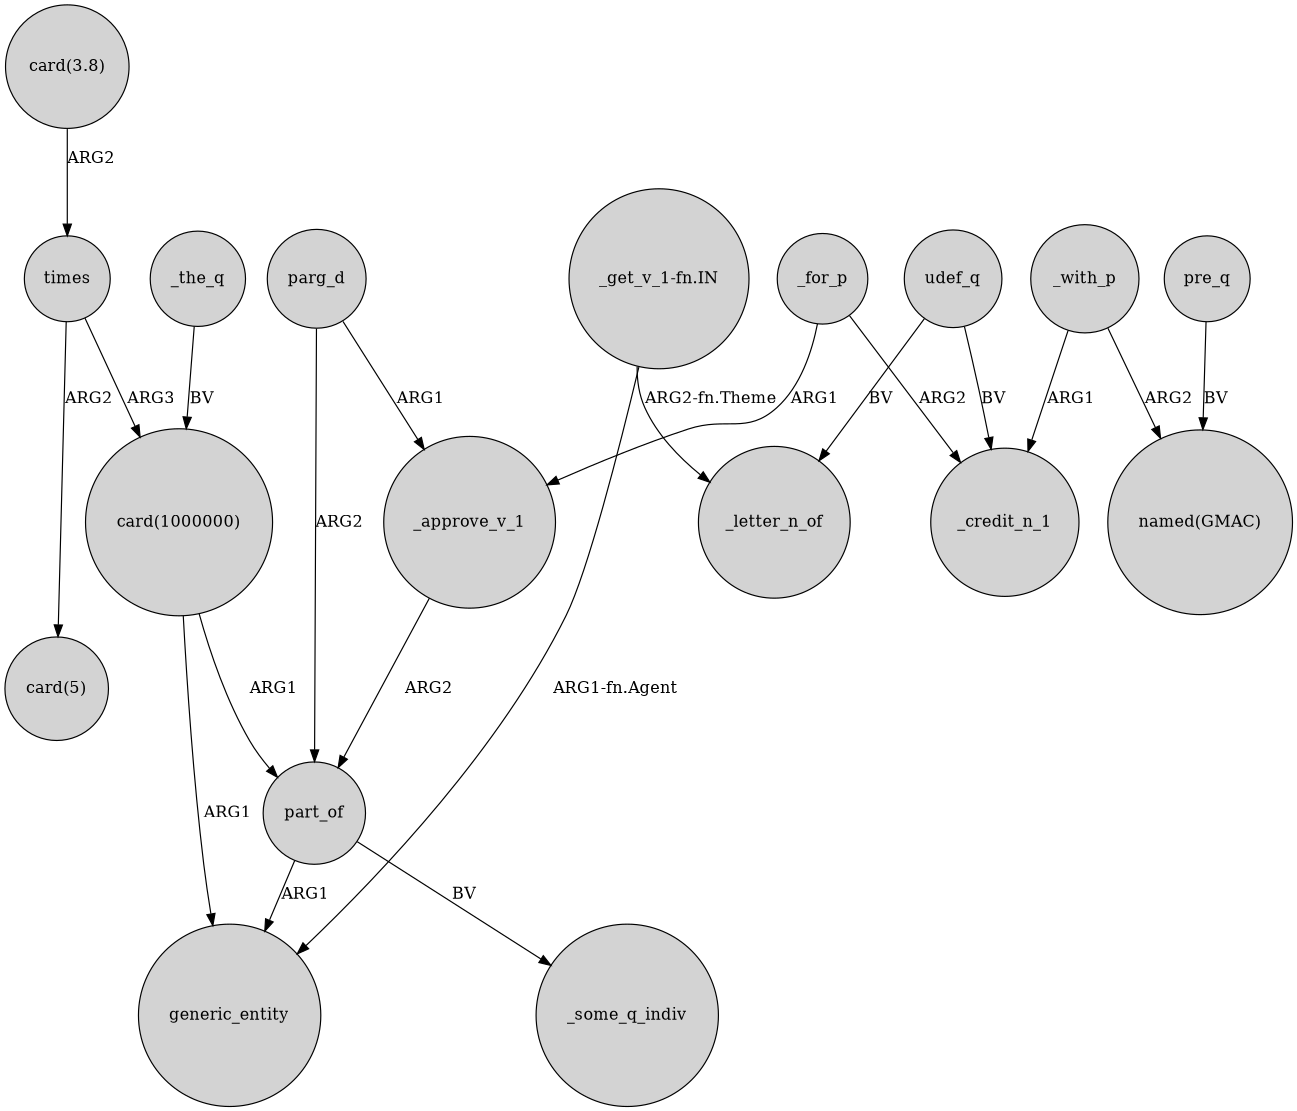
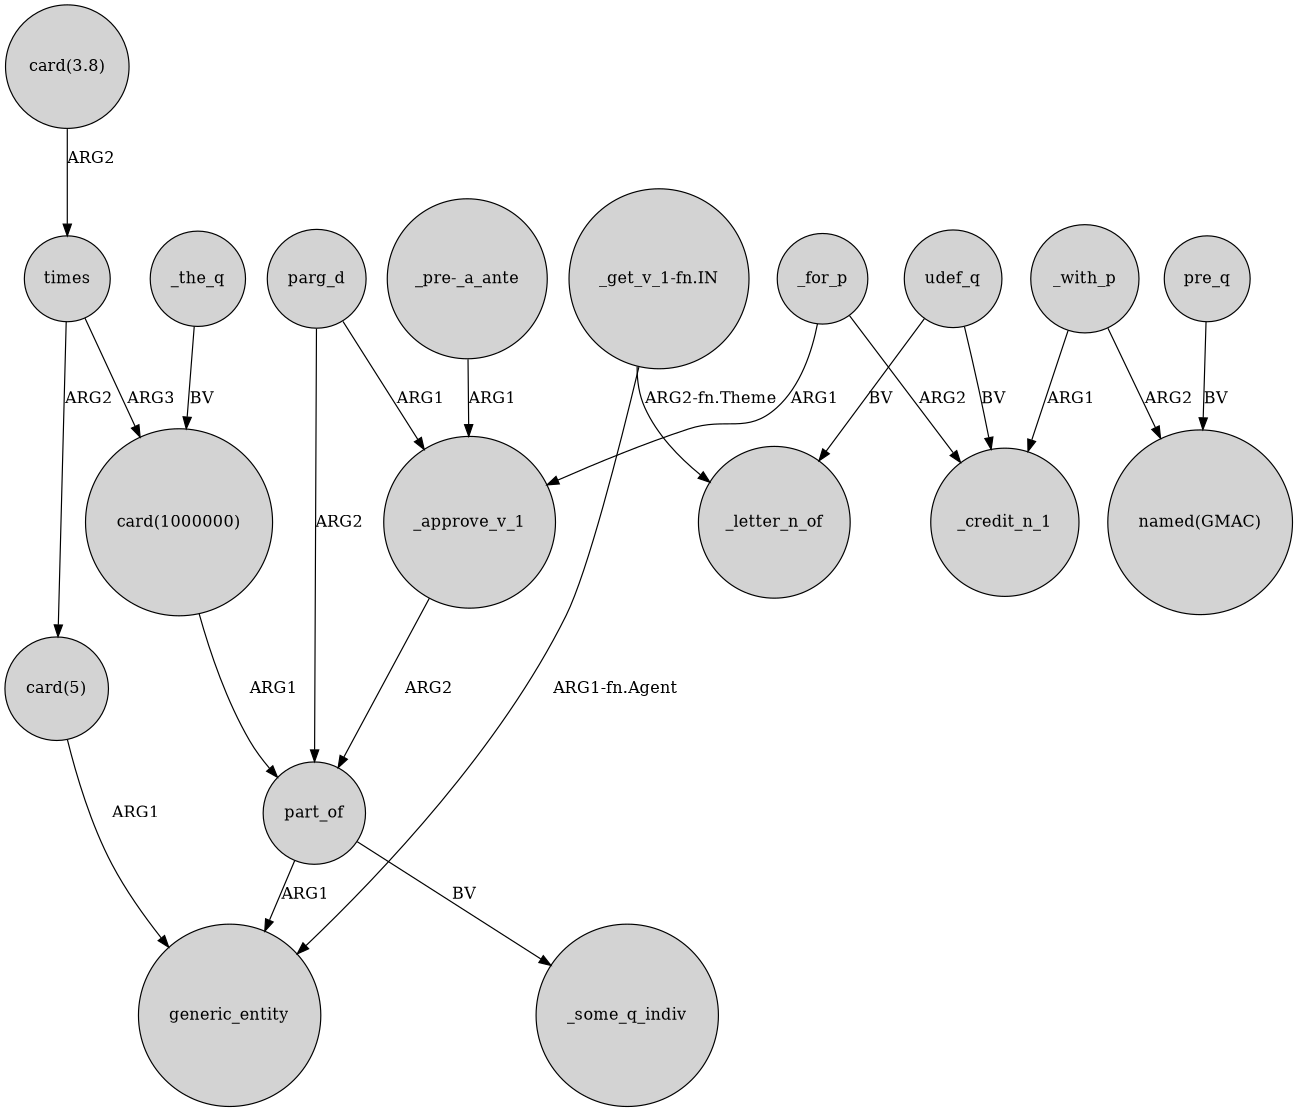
node "_pre-_a_ante": added
edge "card(1000000)" -> "generic_entity": now "card(5)" -> "generic_entity"
